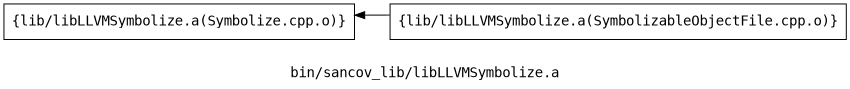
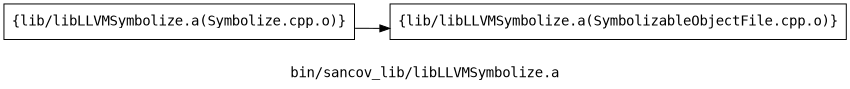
edge "{lib/libLLVMSymbolize.a(SymbolizableObjectFile.cpp.o)}" -> "{lib/libLLVMSymbolize.a(Symbolize.cpp.o)}": reversed
